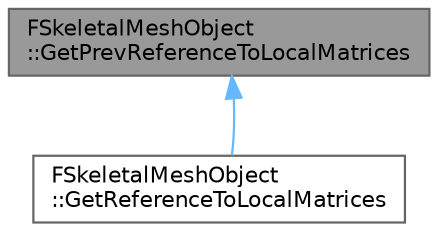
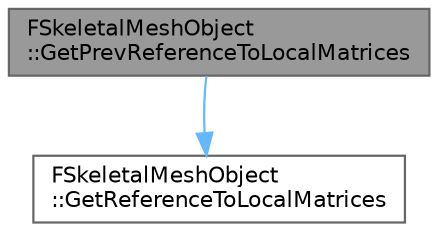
edge "FSkeletalMeshObject ::GetReferenceToLocalMatrices" -> "FSkeletalMeshObject ::GetPrevReferenceToLocalMatrices": reversed
